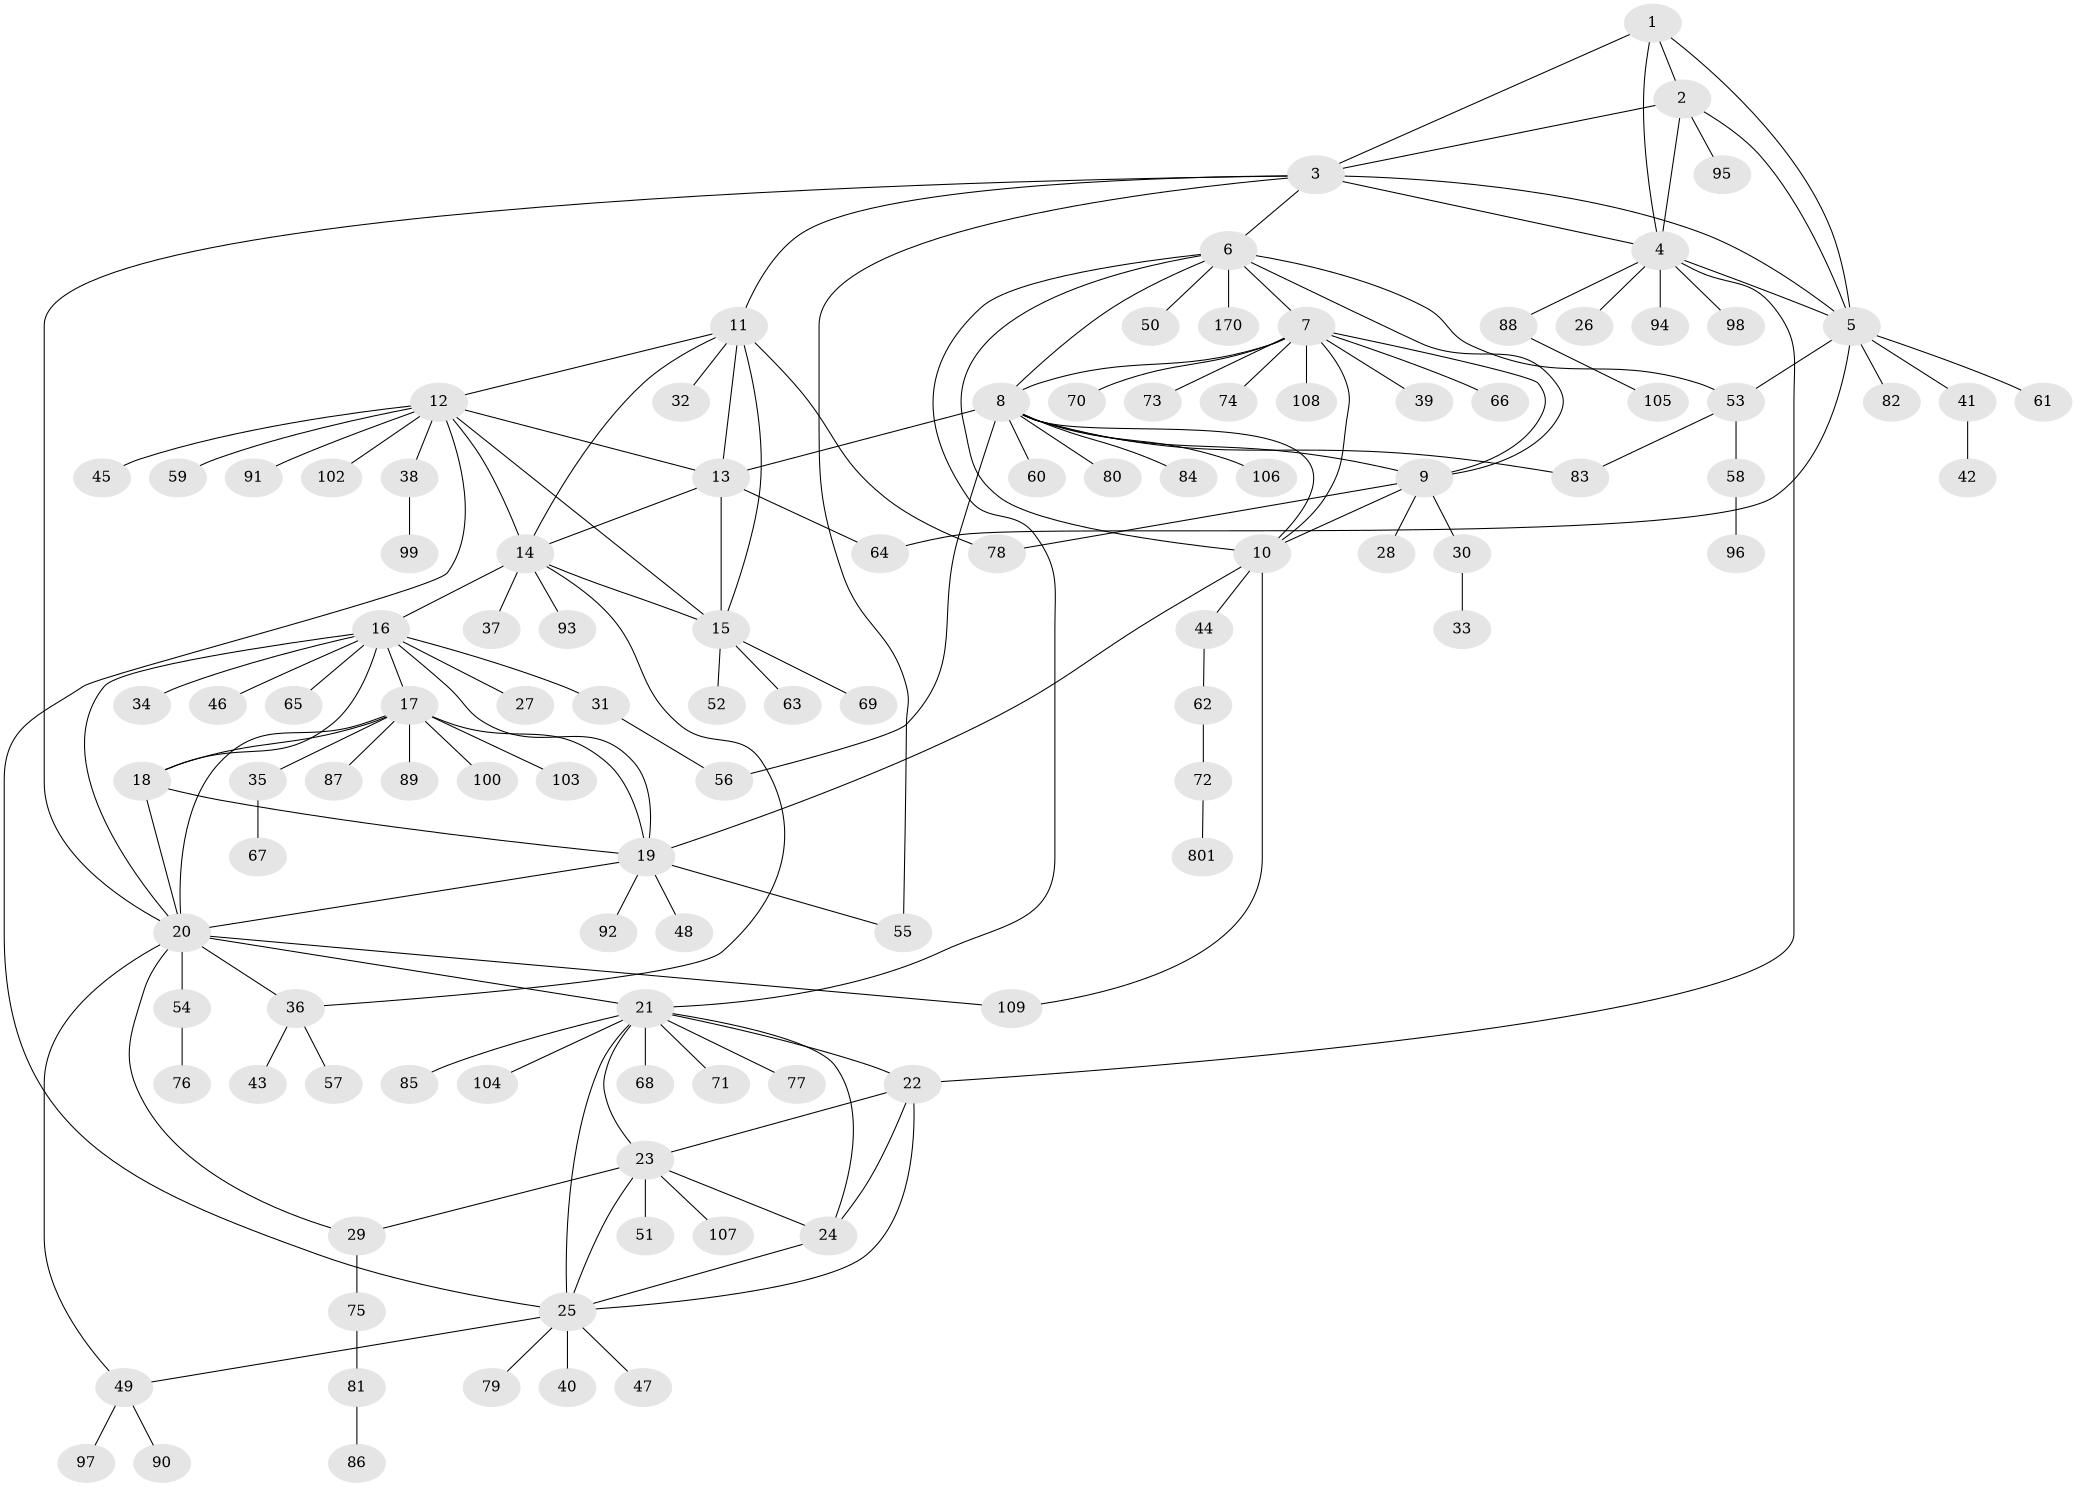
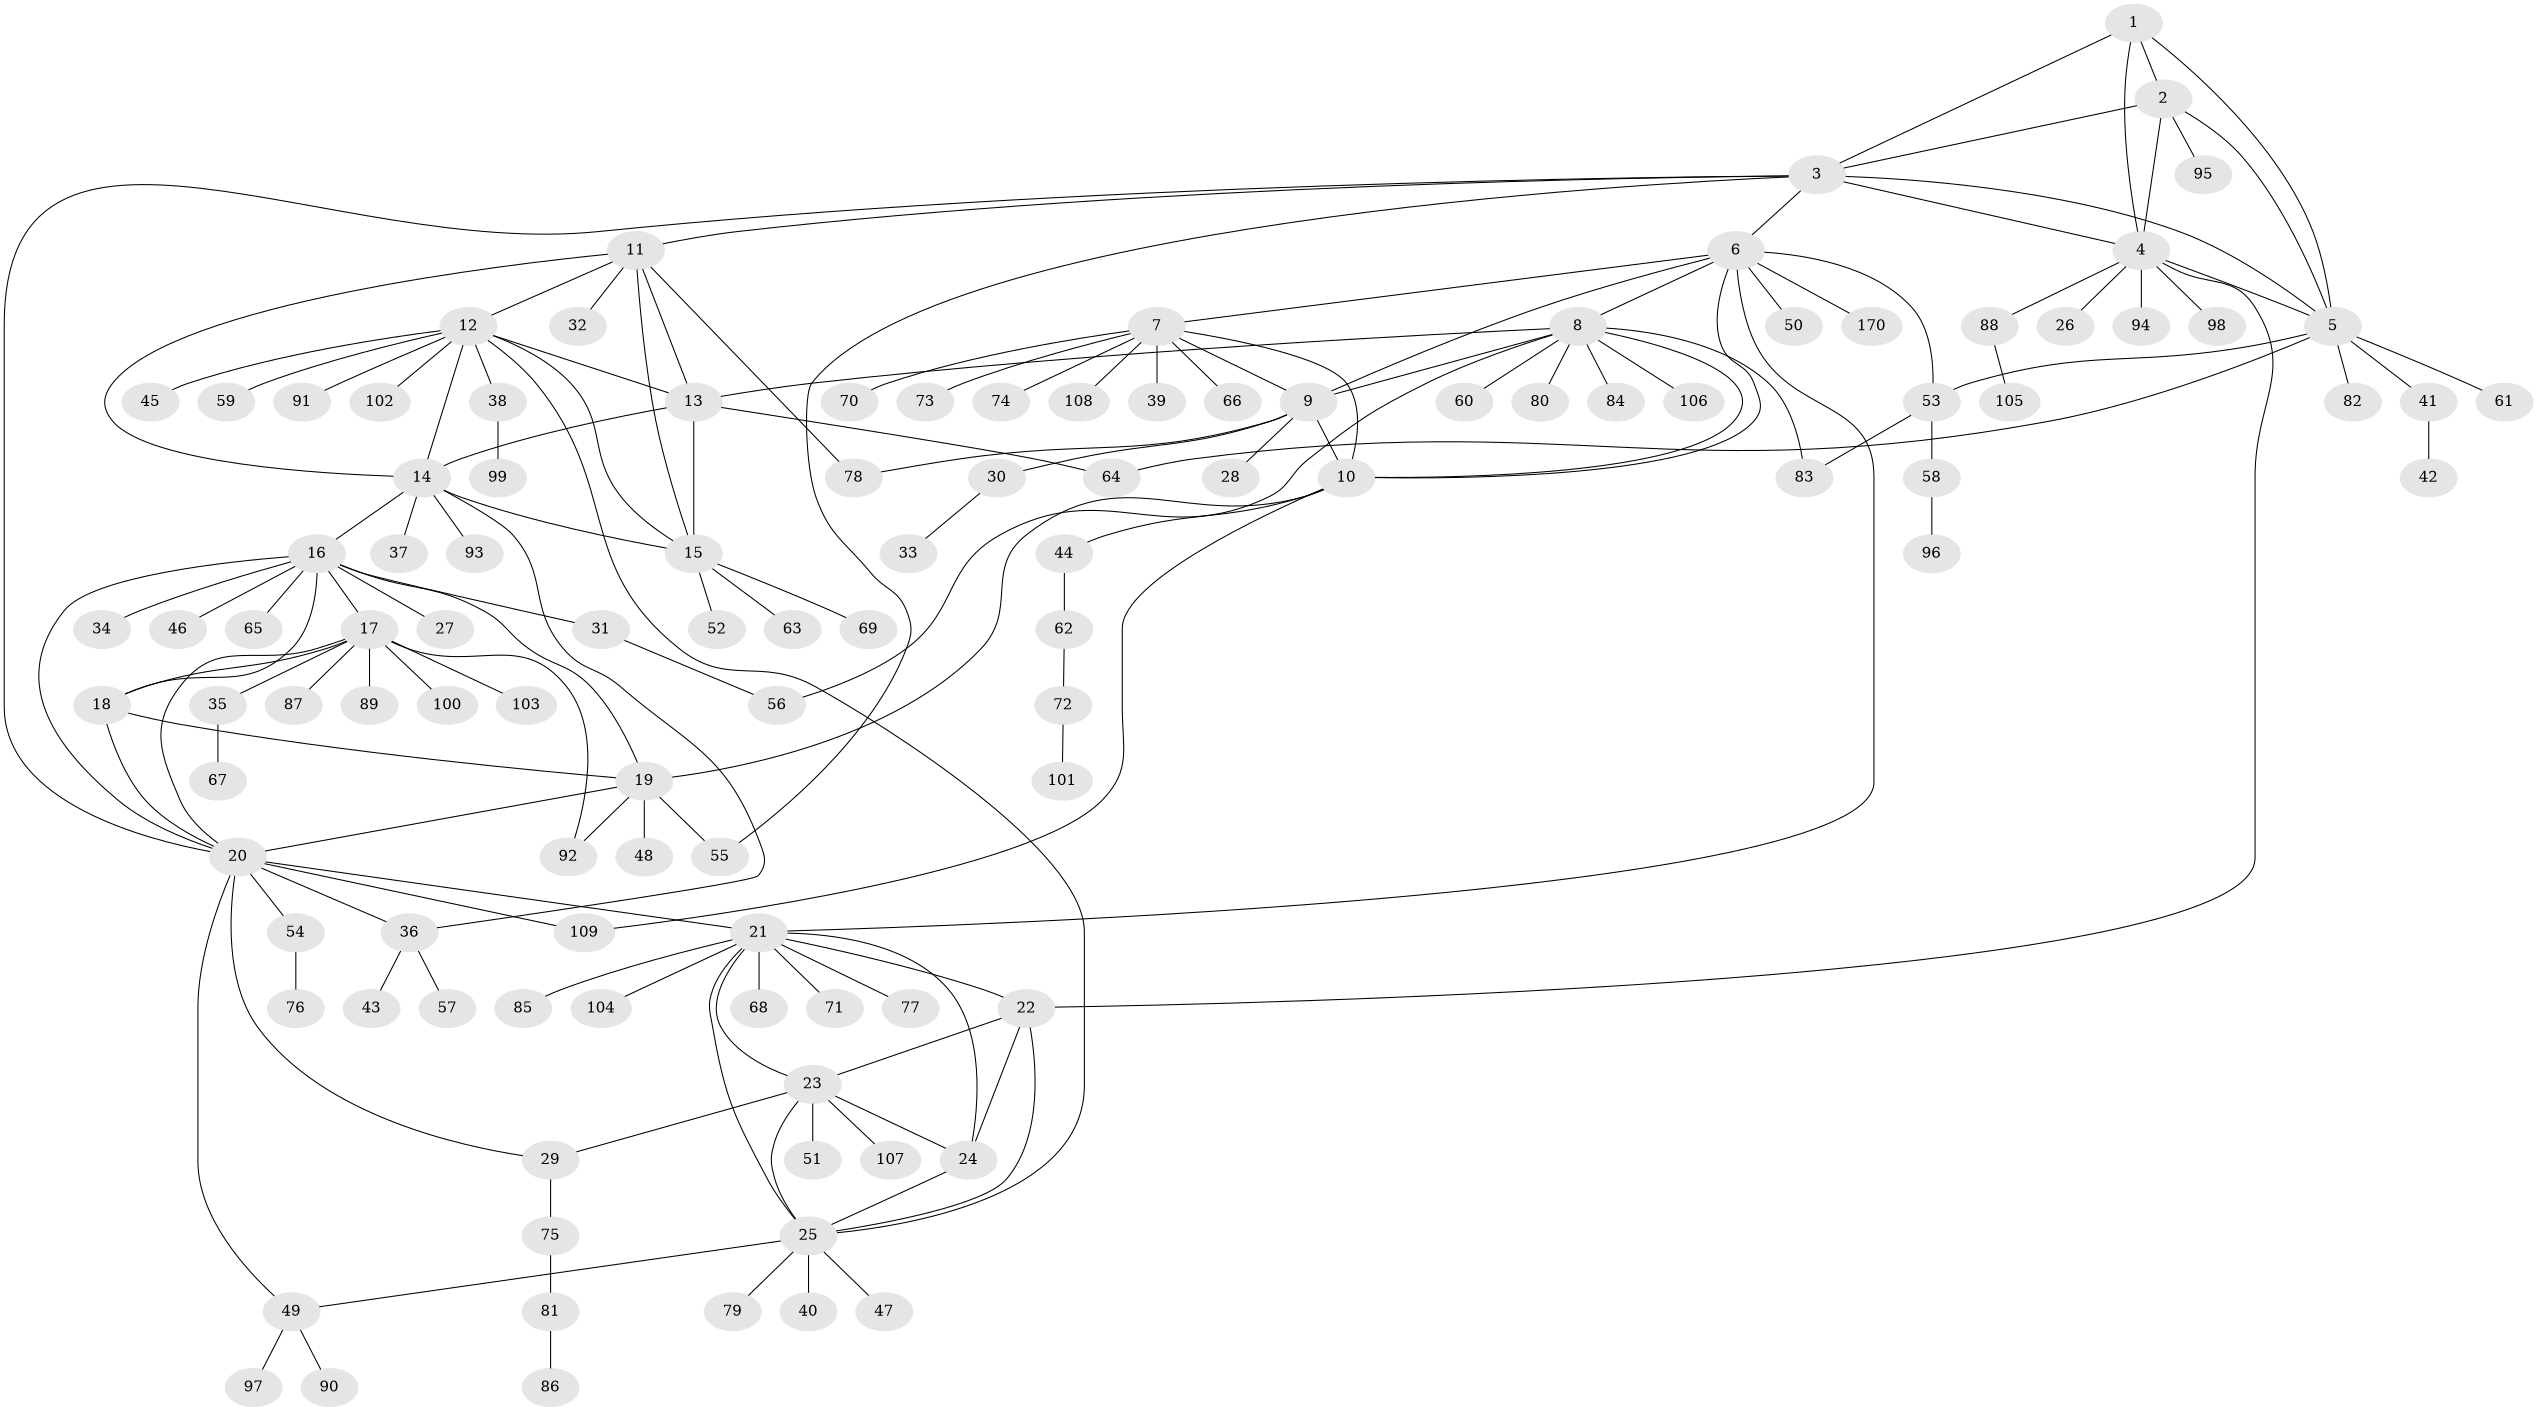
edge "7" -- "8": removed
edge "17" -- "19": now "17" -- "92"
node "801": label "801" -> "101"
